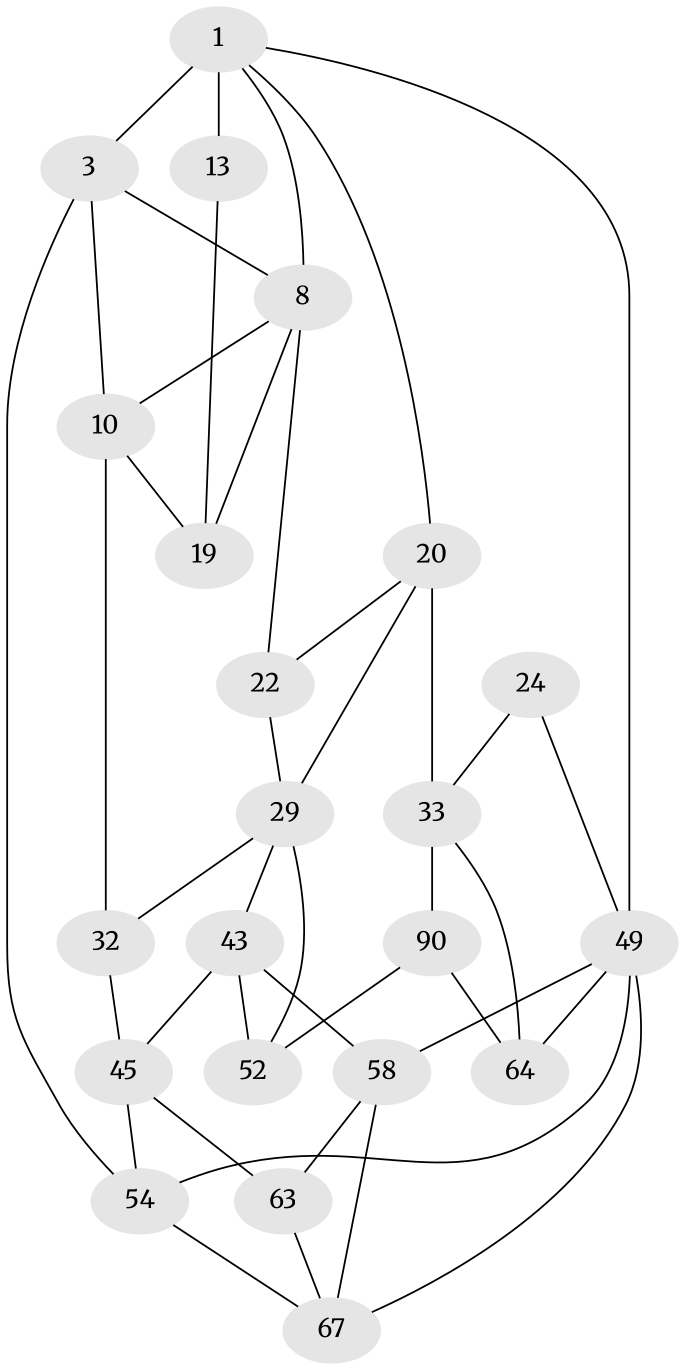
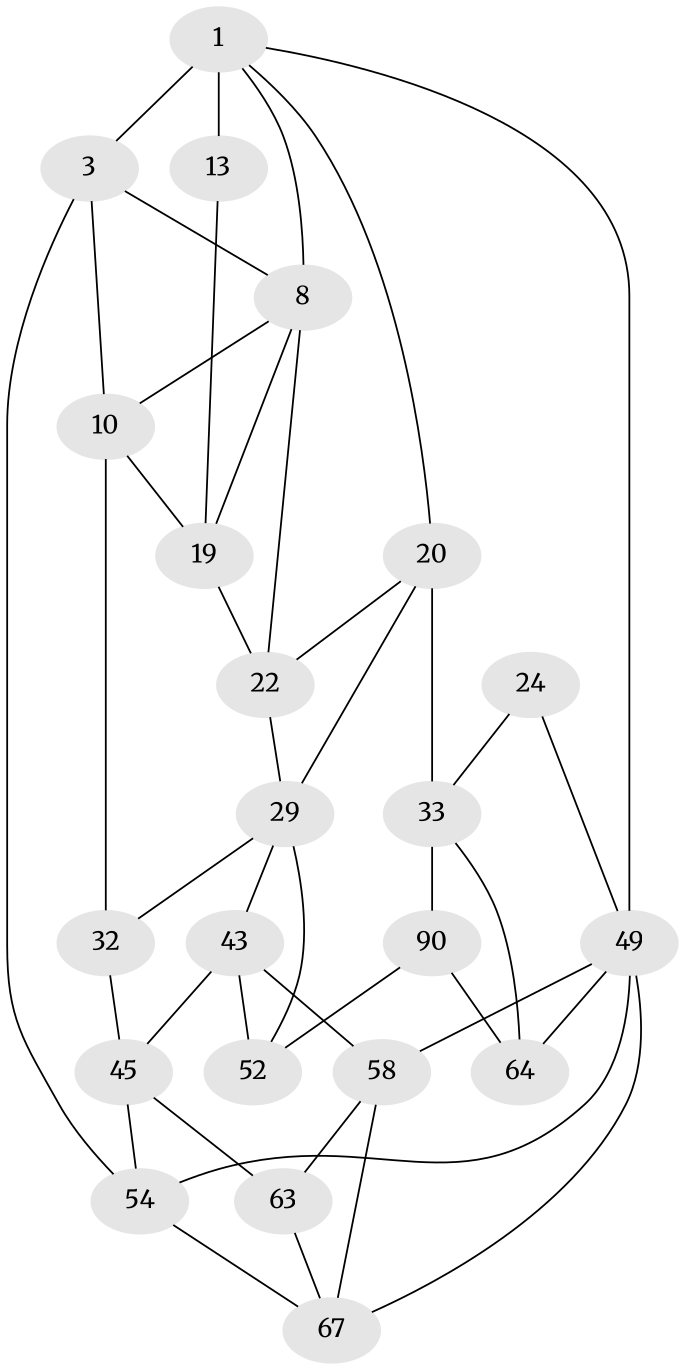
edge "19" -- "22": added
